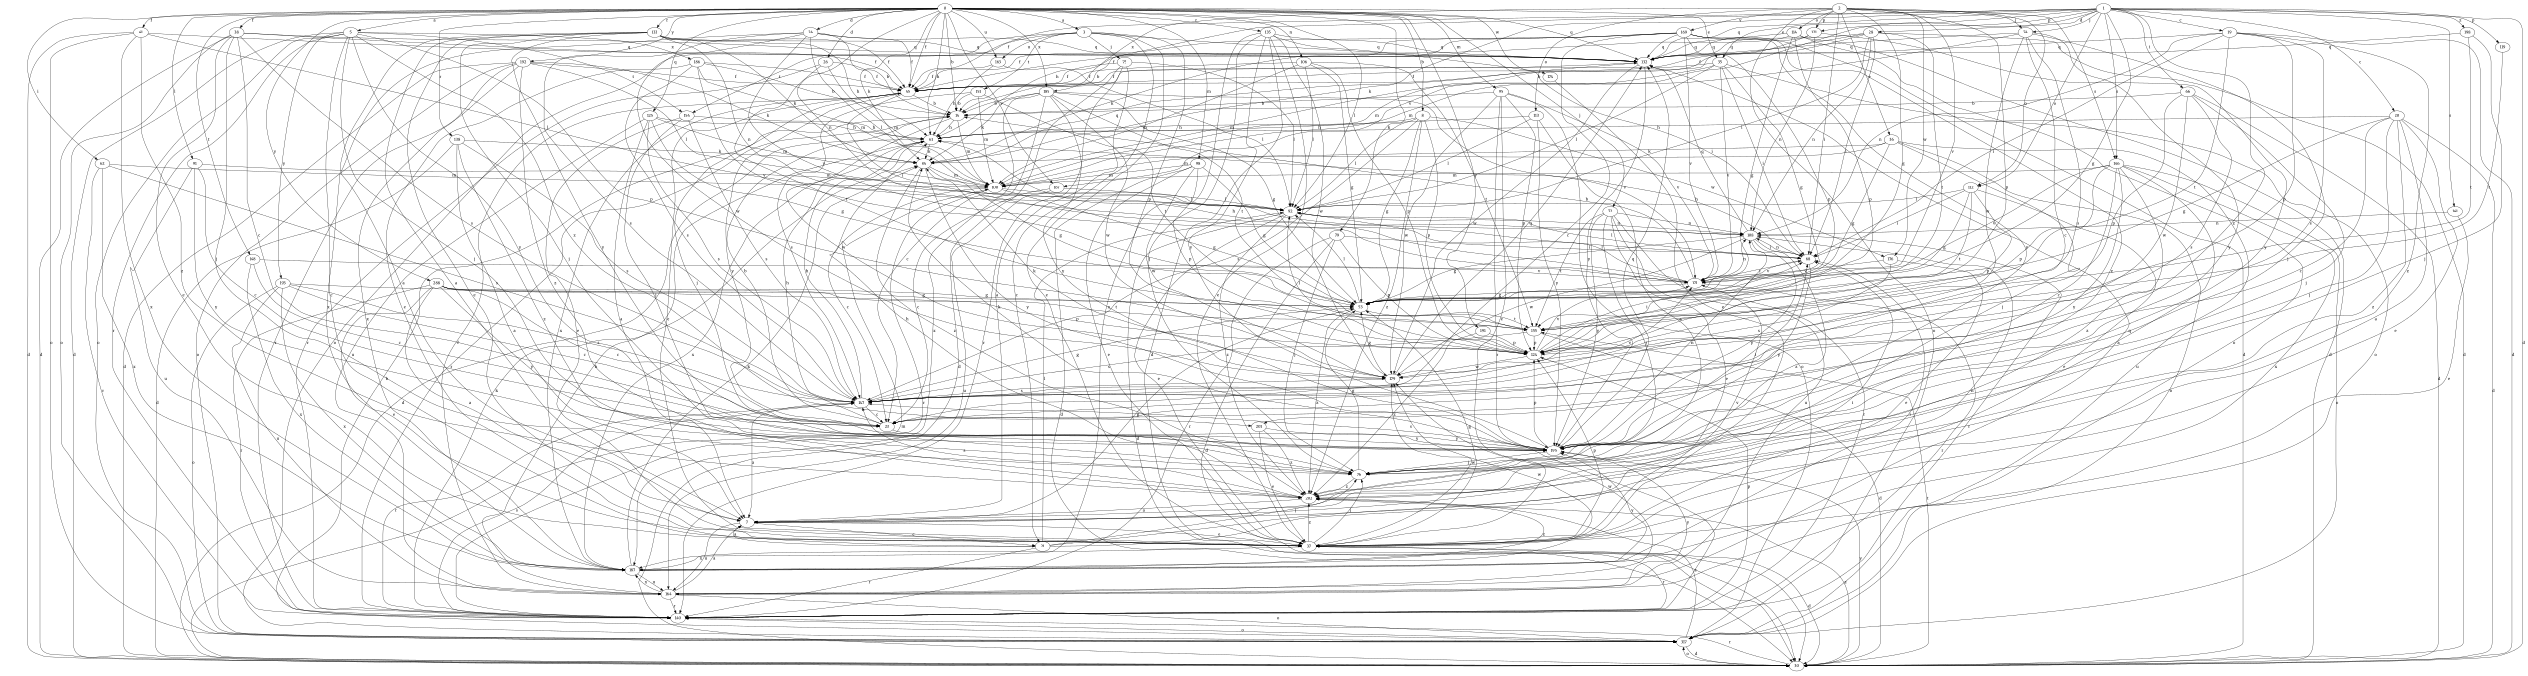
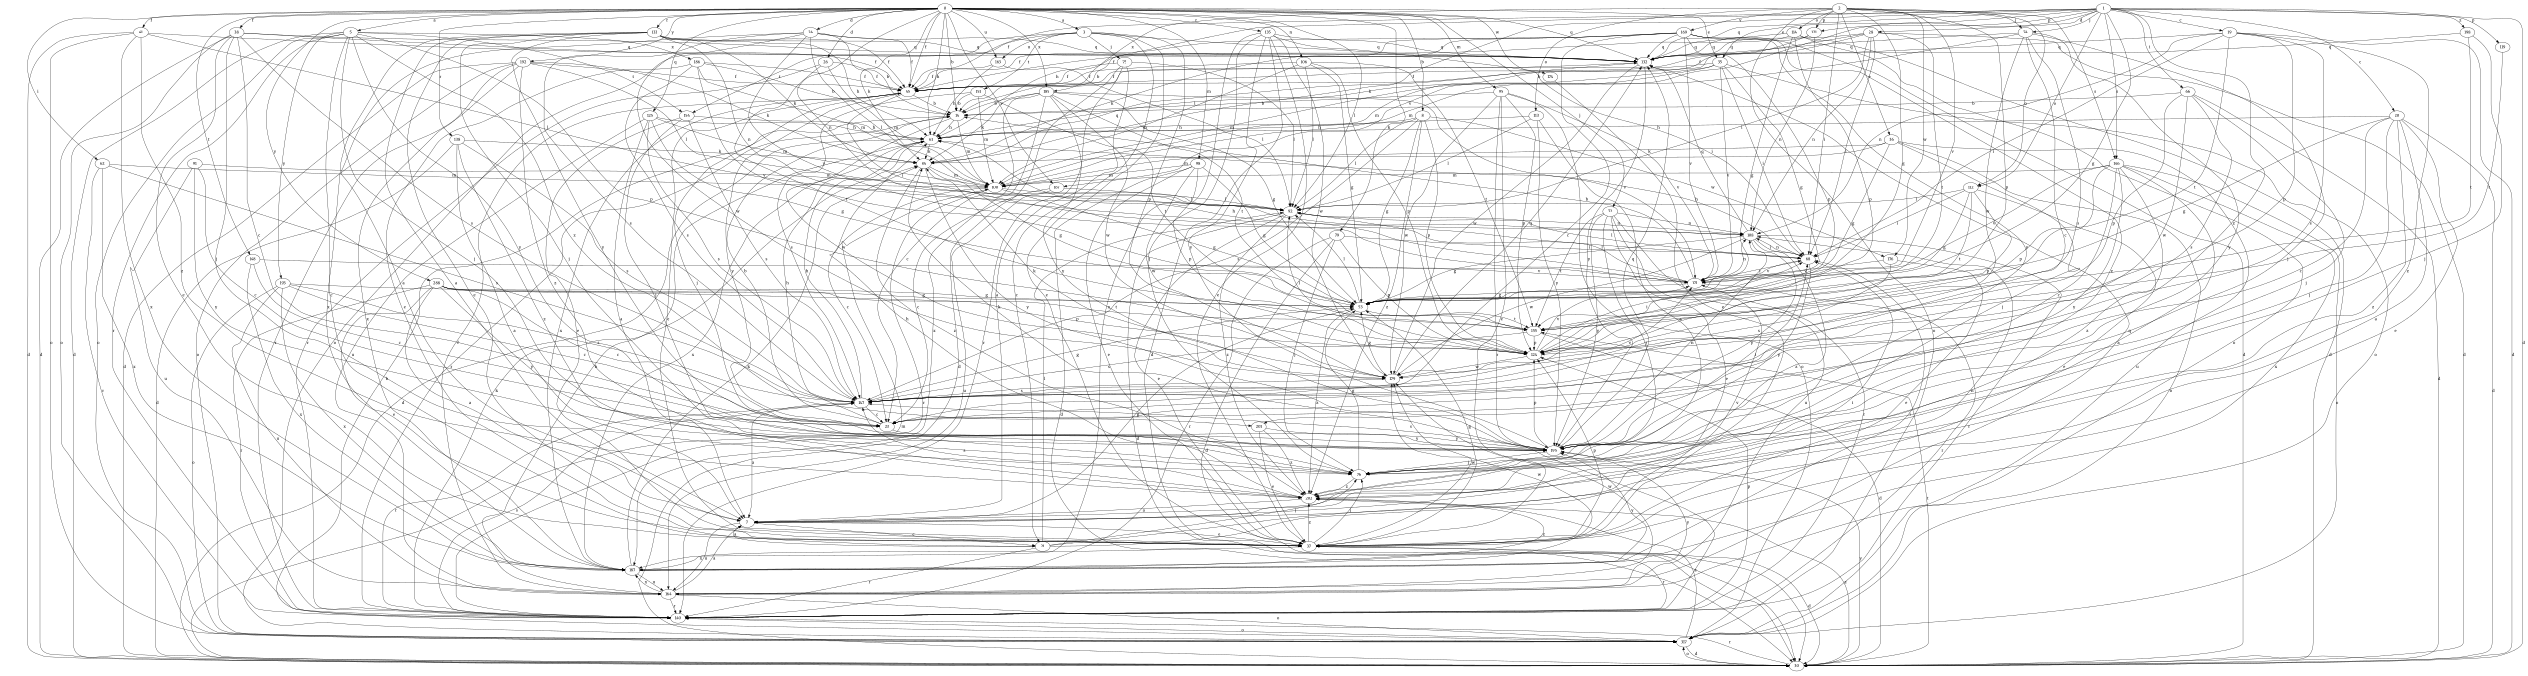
edge "0" -> "91": removed, label "l"
edge "35" -> "92": now "35" -> "61"
node "141": removed
edge "121" -> "195": removed, label "y"
node "191": removed
